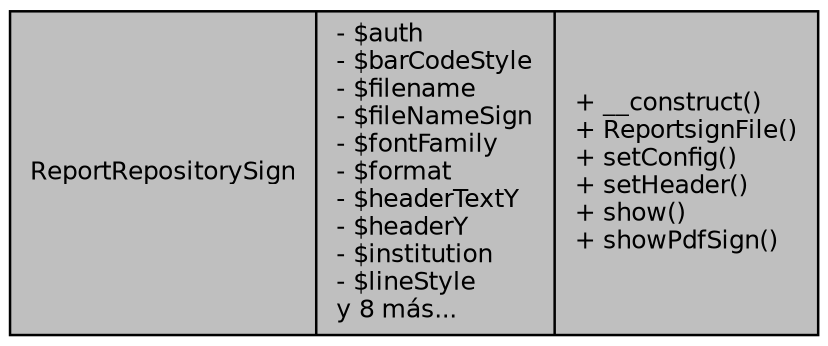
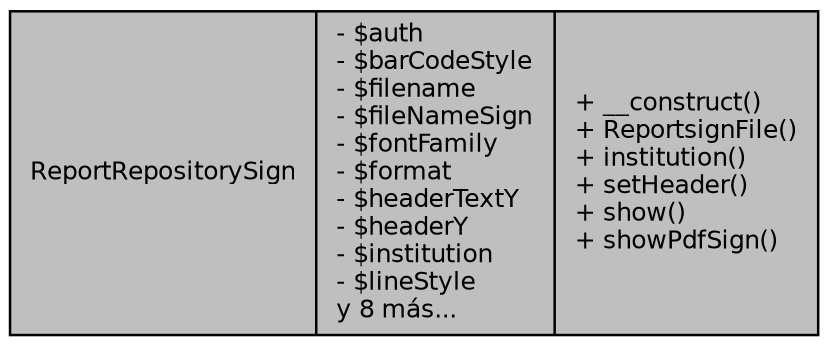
node "ReportRepositorySign": text "+ setConfig()" -> "+ institution()"
